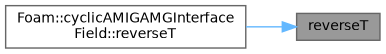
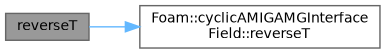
edge "Foam::cyclicAMIGAMGInterface Field::reverseT" -> "reverseT": reversed
